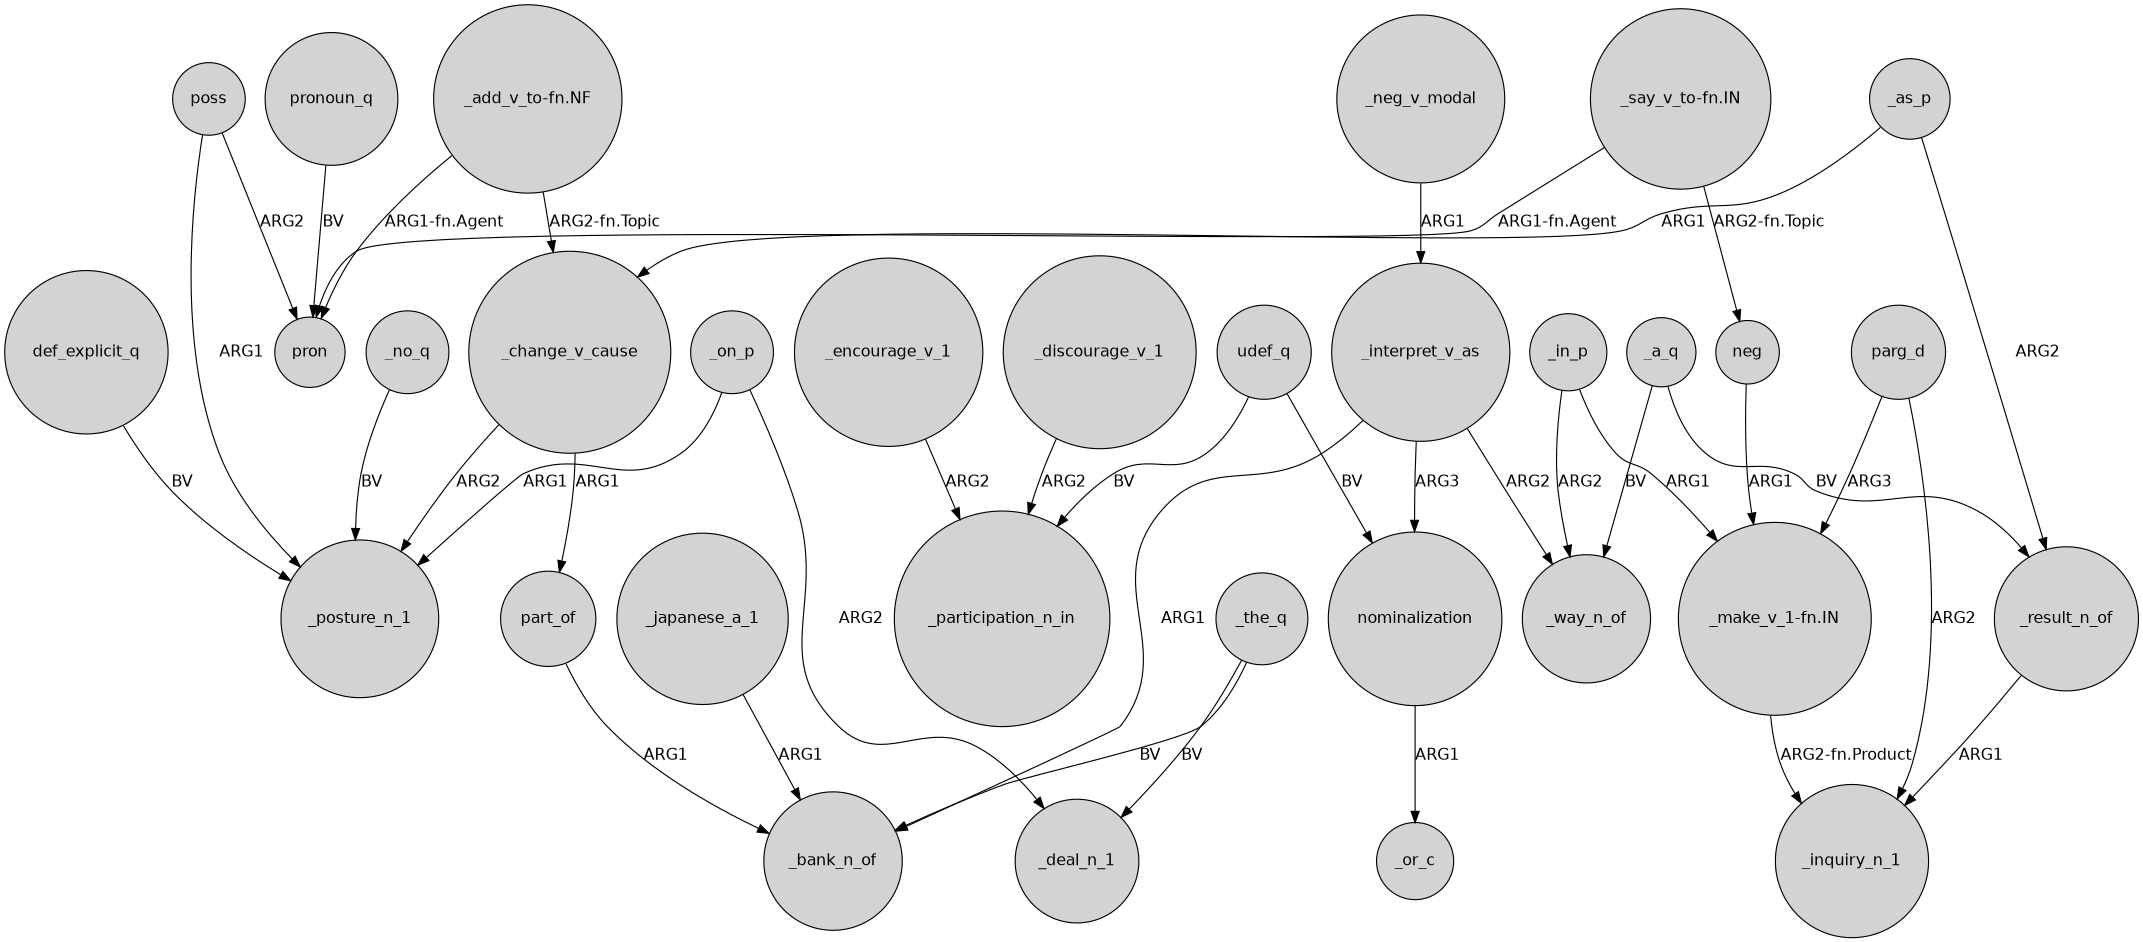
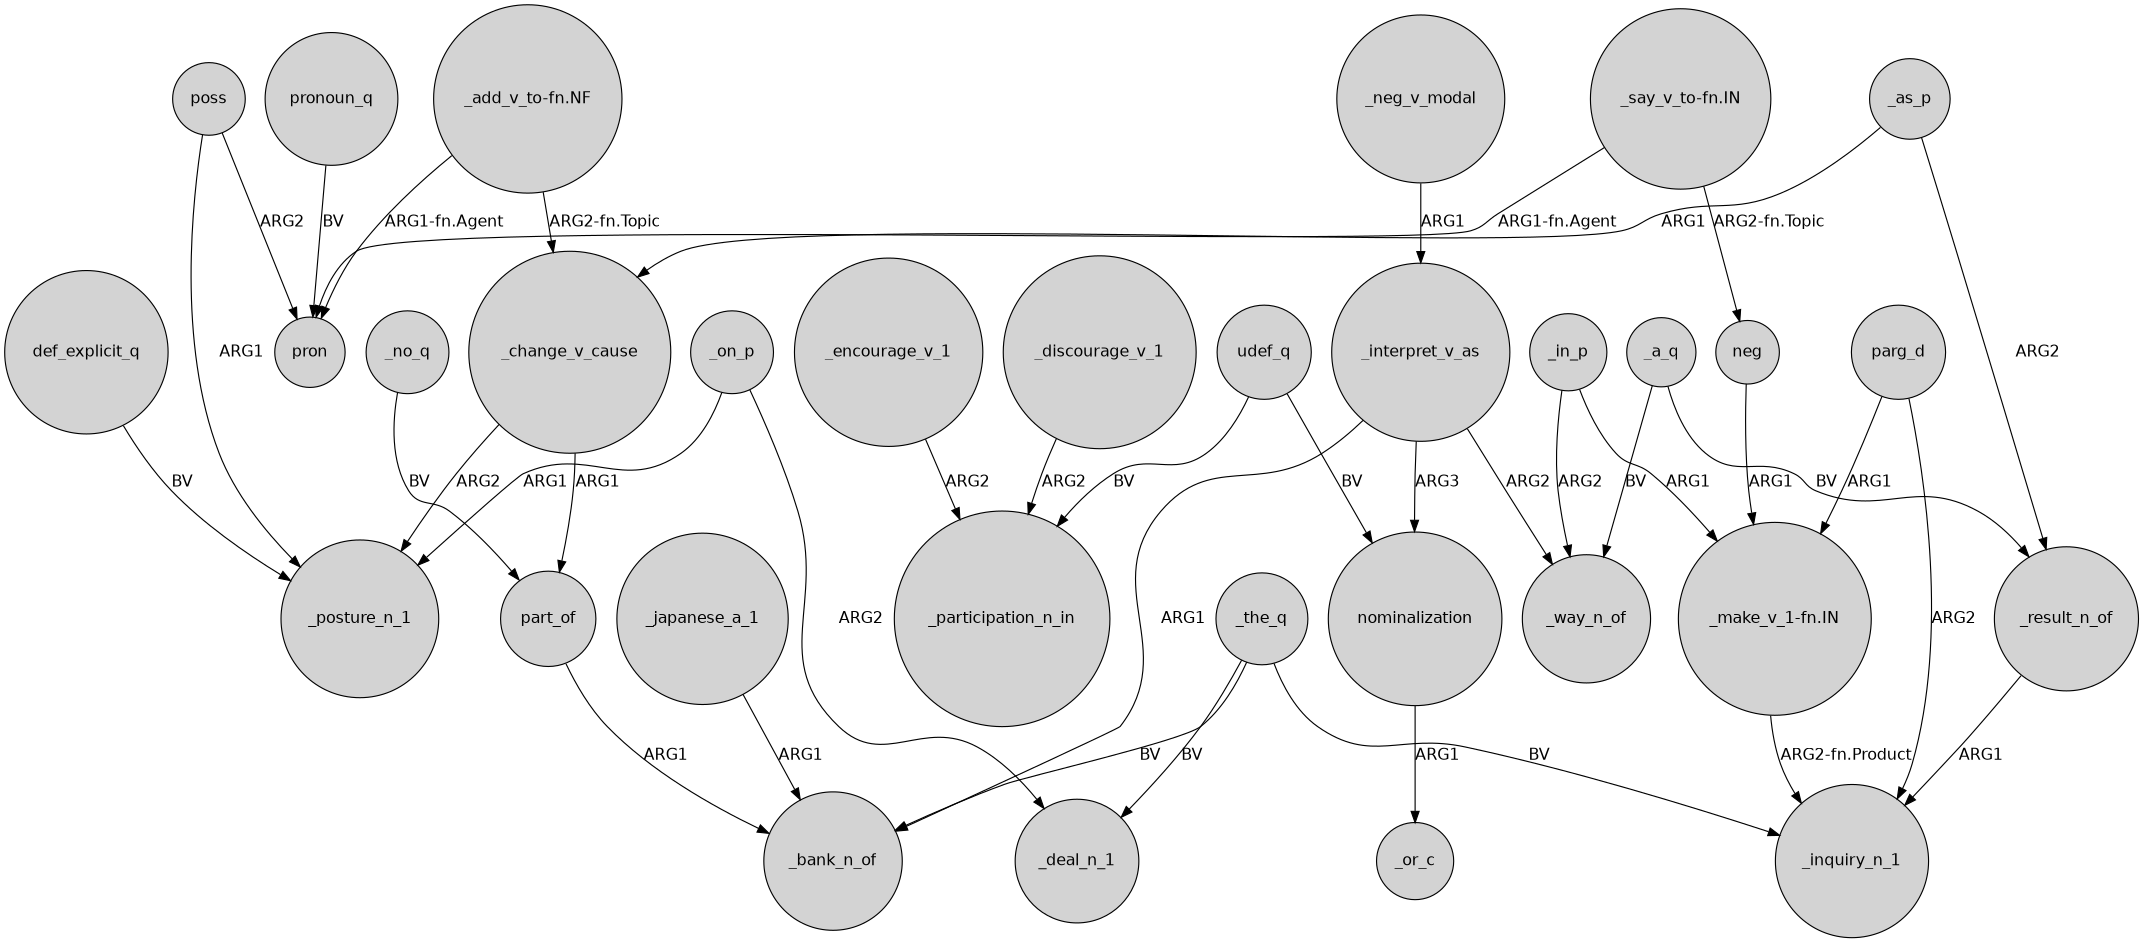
edge "_no_q" -> "_posture_n_1": now "_no_q" -> "part_of"
edge "parg_d" -> "_make_v_1-fn.IN": label "ARG3" -> "ARG1"
edge "_the_q" -> "_inquiry_n_1": added, label "BV"
